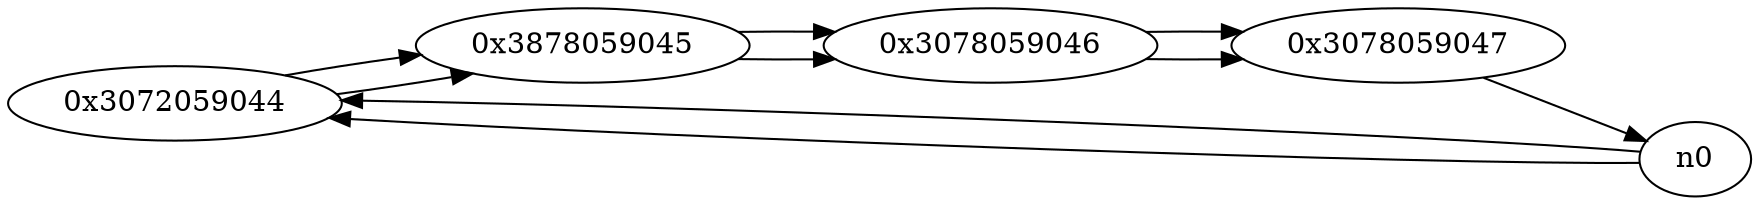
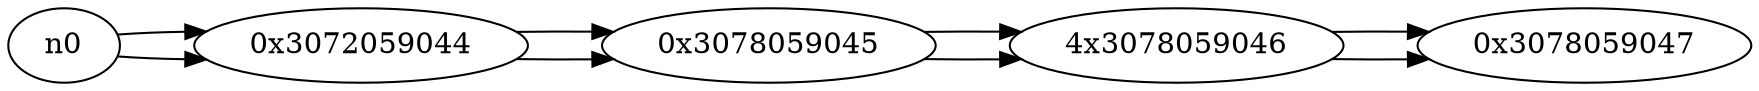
node "0x3878059045": label "0x3878059045" -> "0x3078059045"
node "0x3078059046": label "0x3078059046" -> "4x3078059046"
edge "0x3078059047" -> "n0": removed
